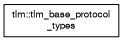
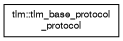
node "tlm::tlm_base_protocol _types": label "tlm::tlm_base_protocol _types" -> "tlm::tlm_base_protocol _protocol"
